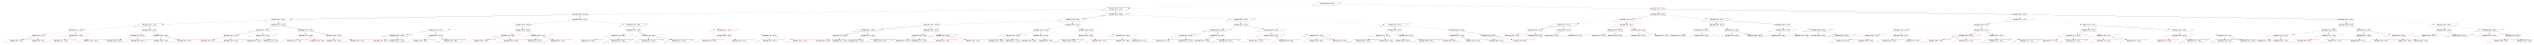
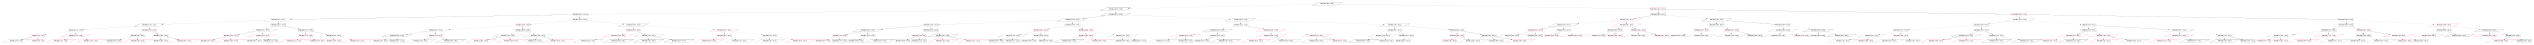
node "Node{data=[6860, 6860]}": removed
